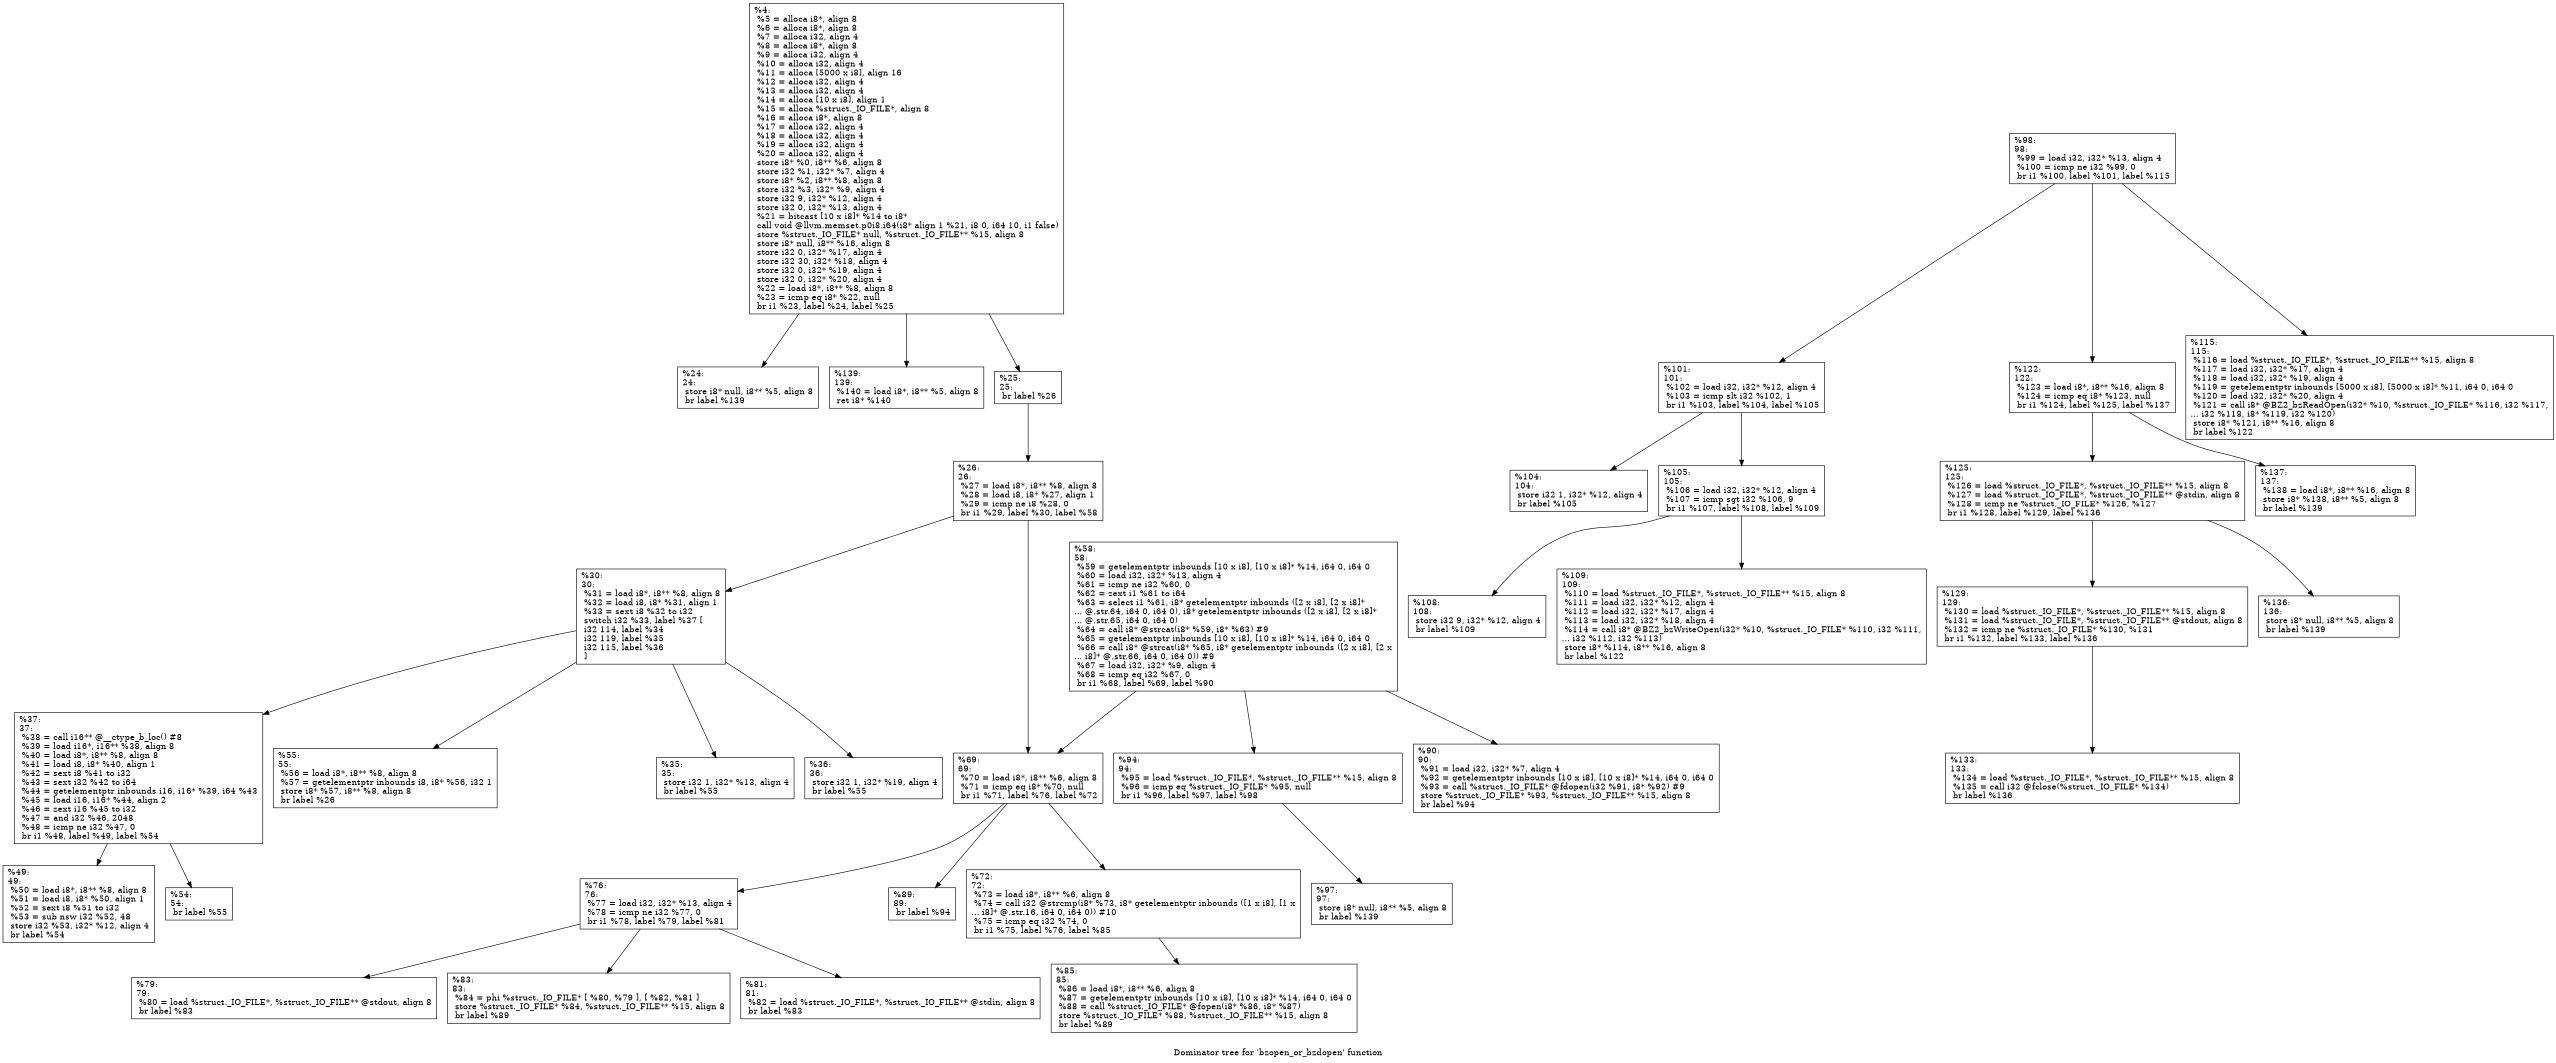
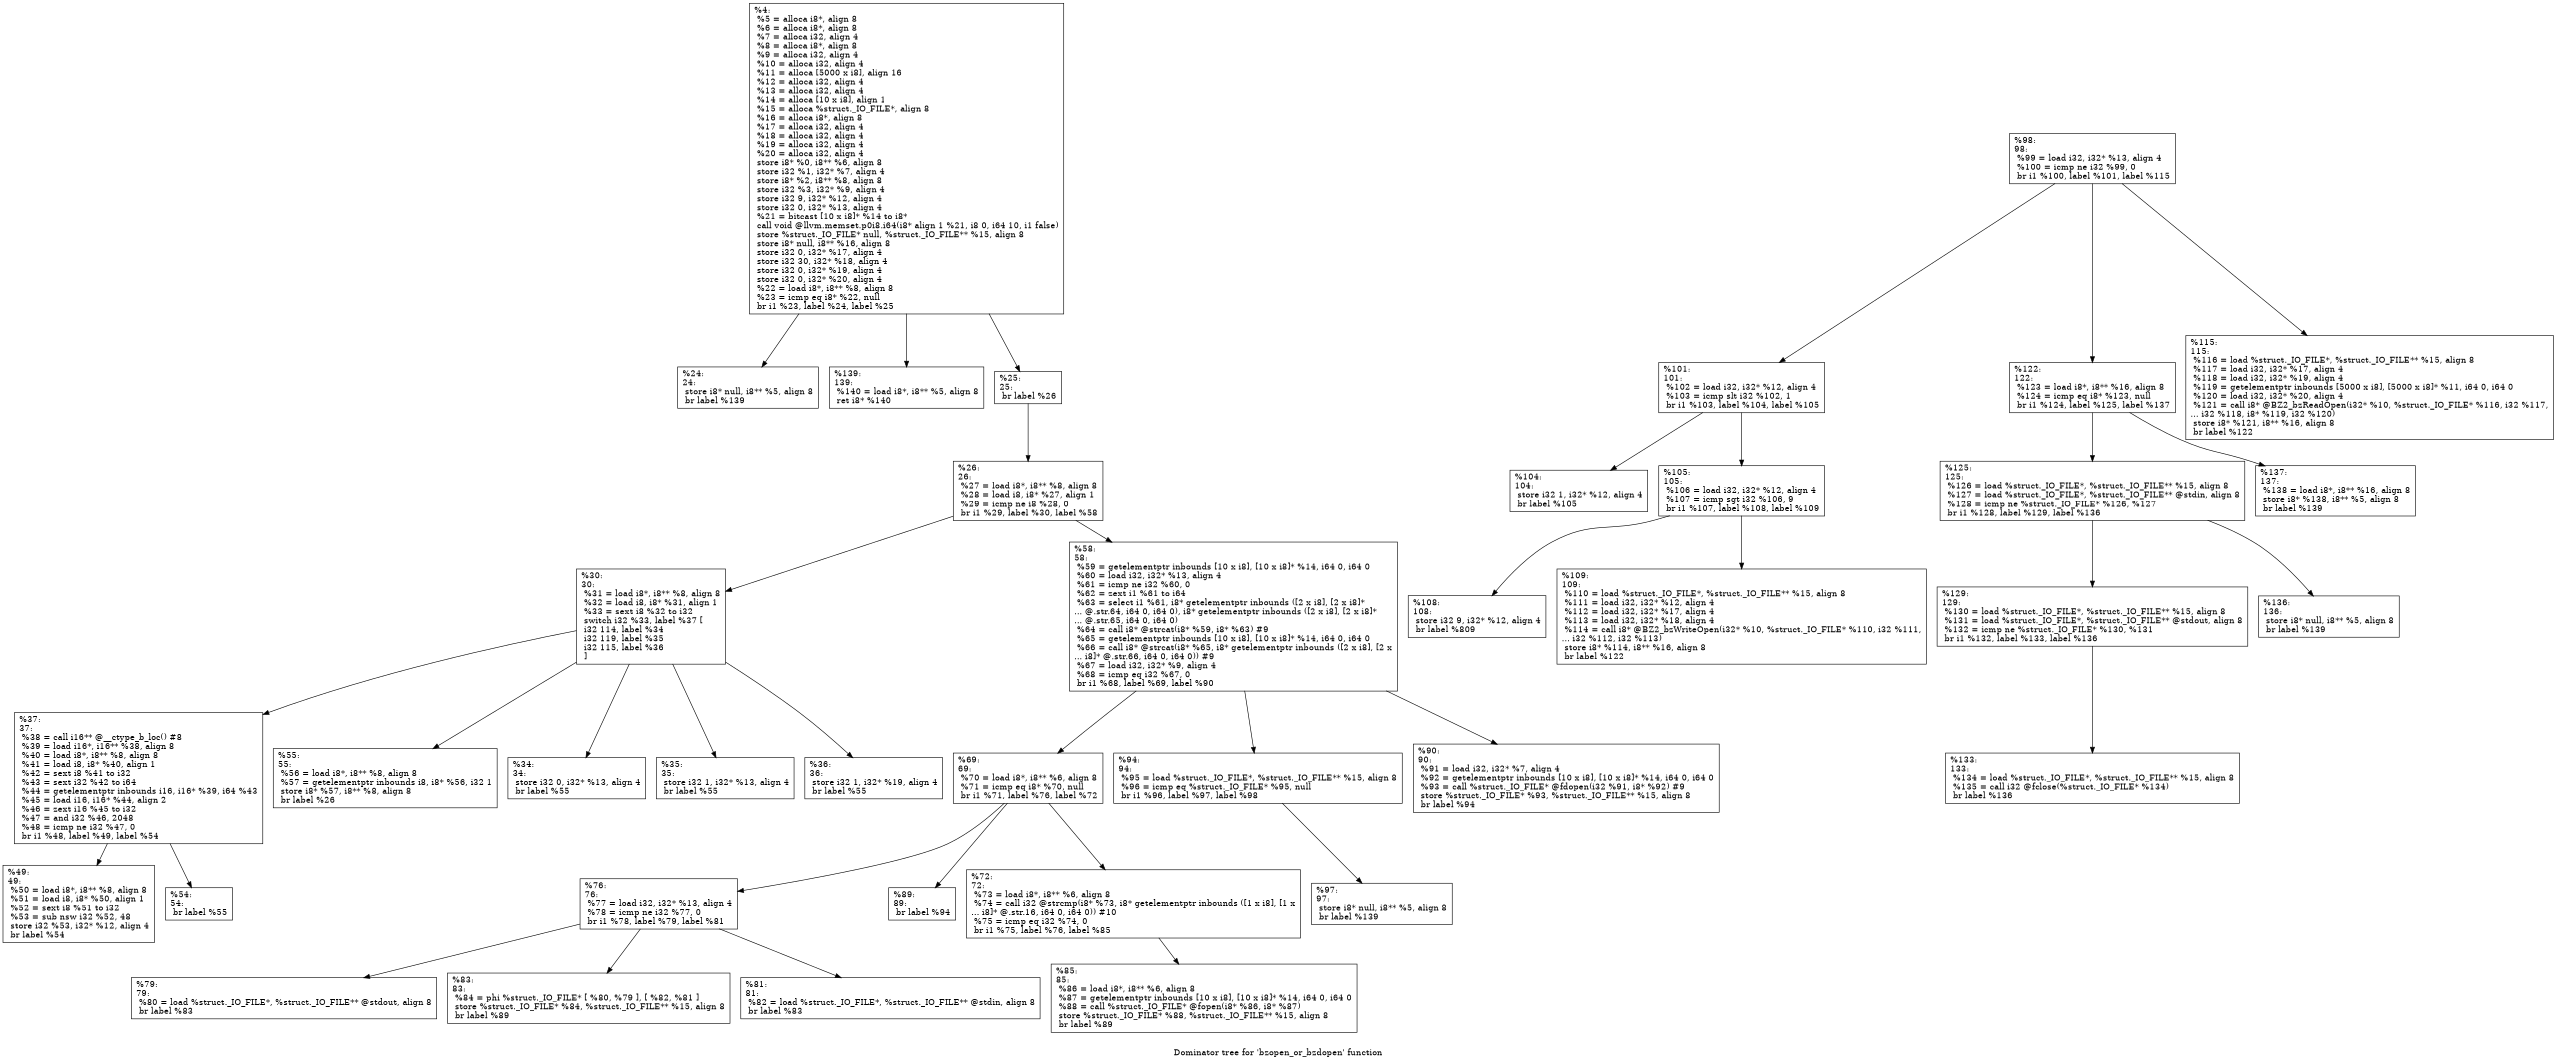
node "%108:": text "br label %109" -> "br label %809"
edge "%26:" -> "%69:": now "%26:" -> "%58:"
node "%34:": added
